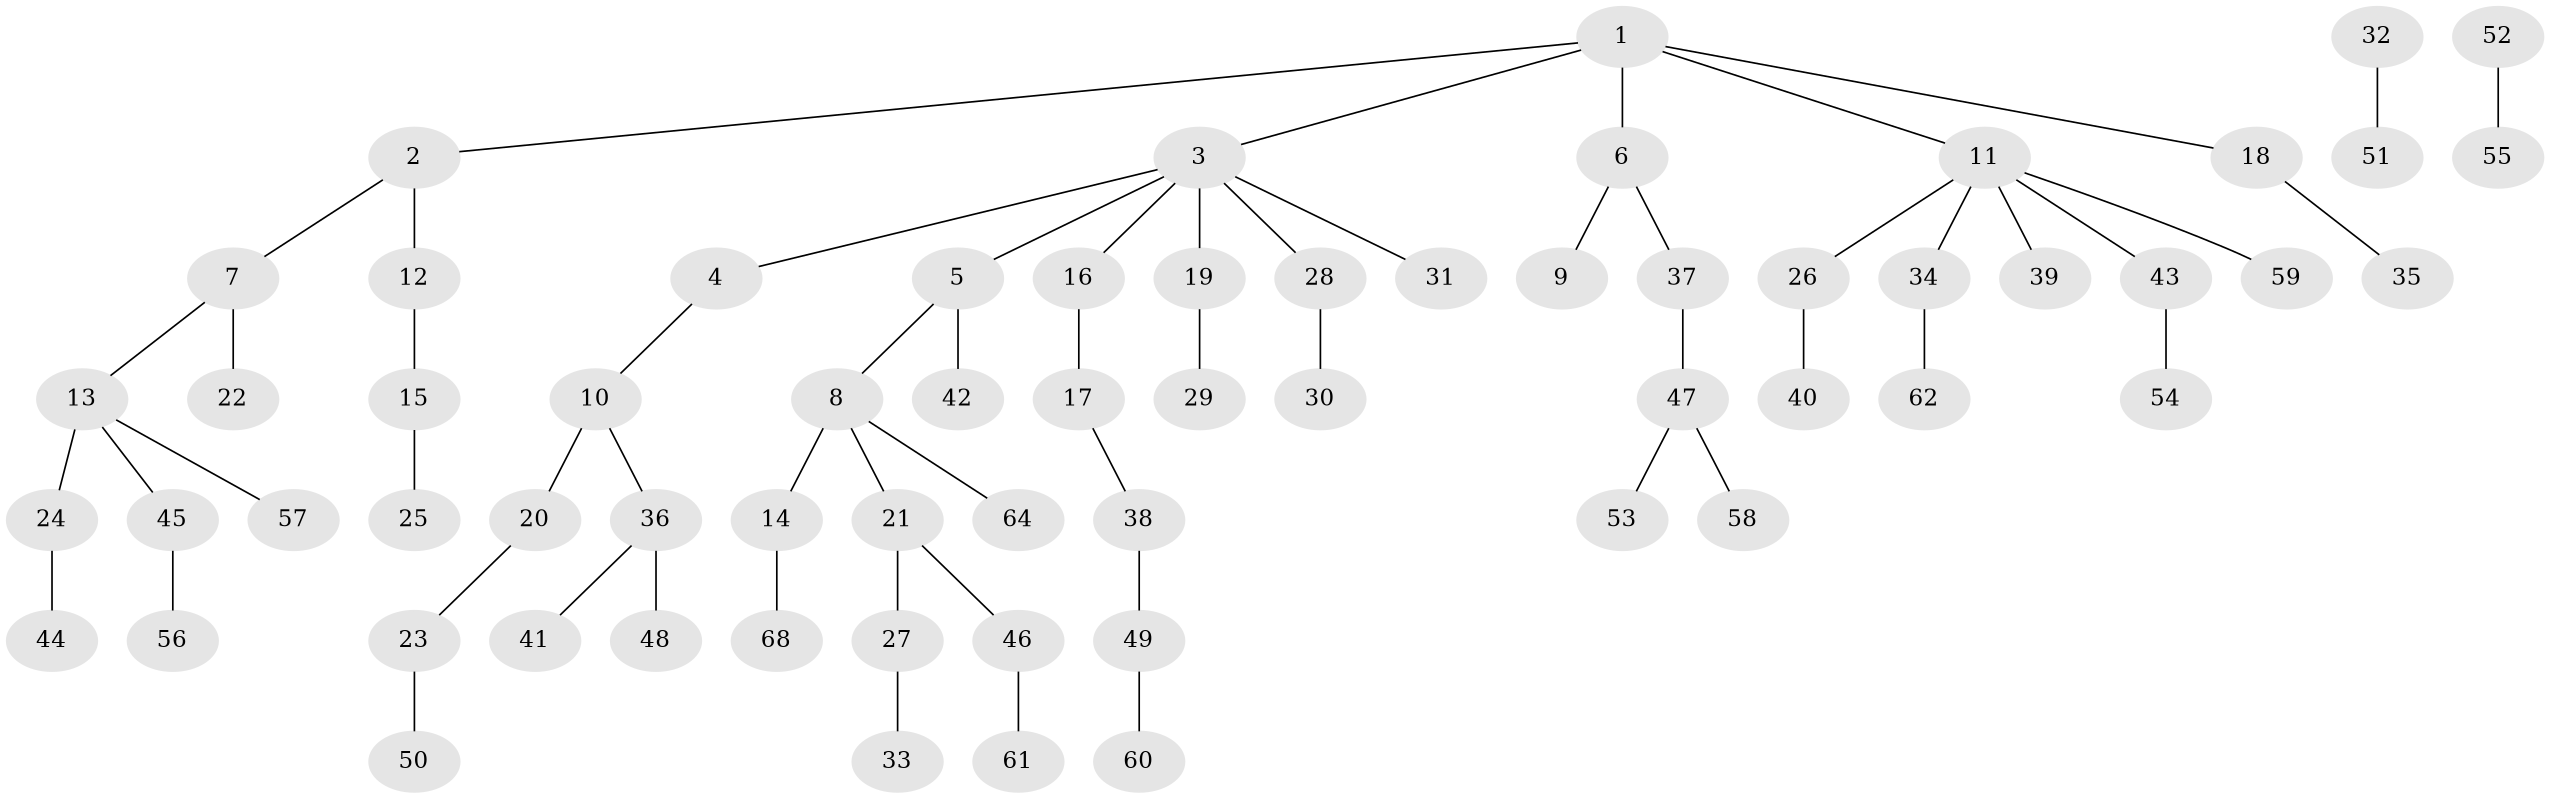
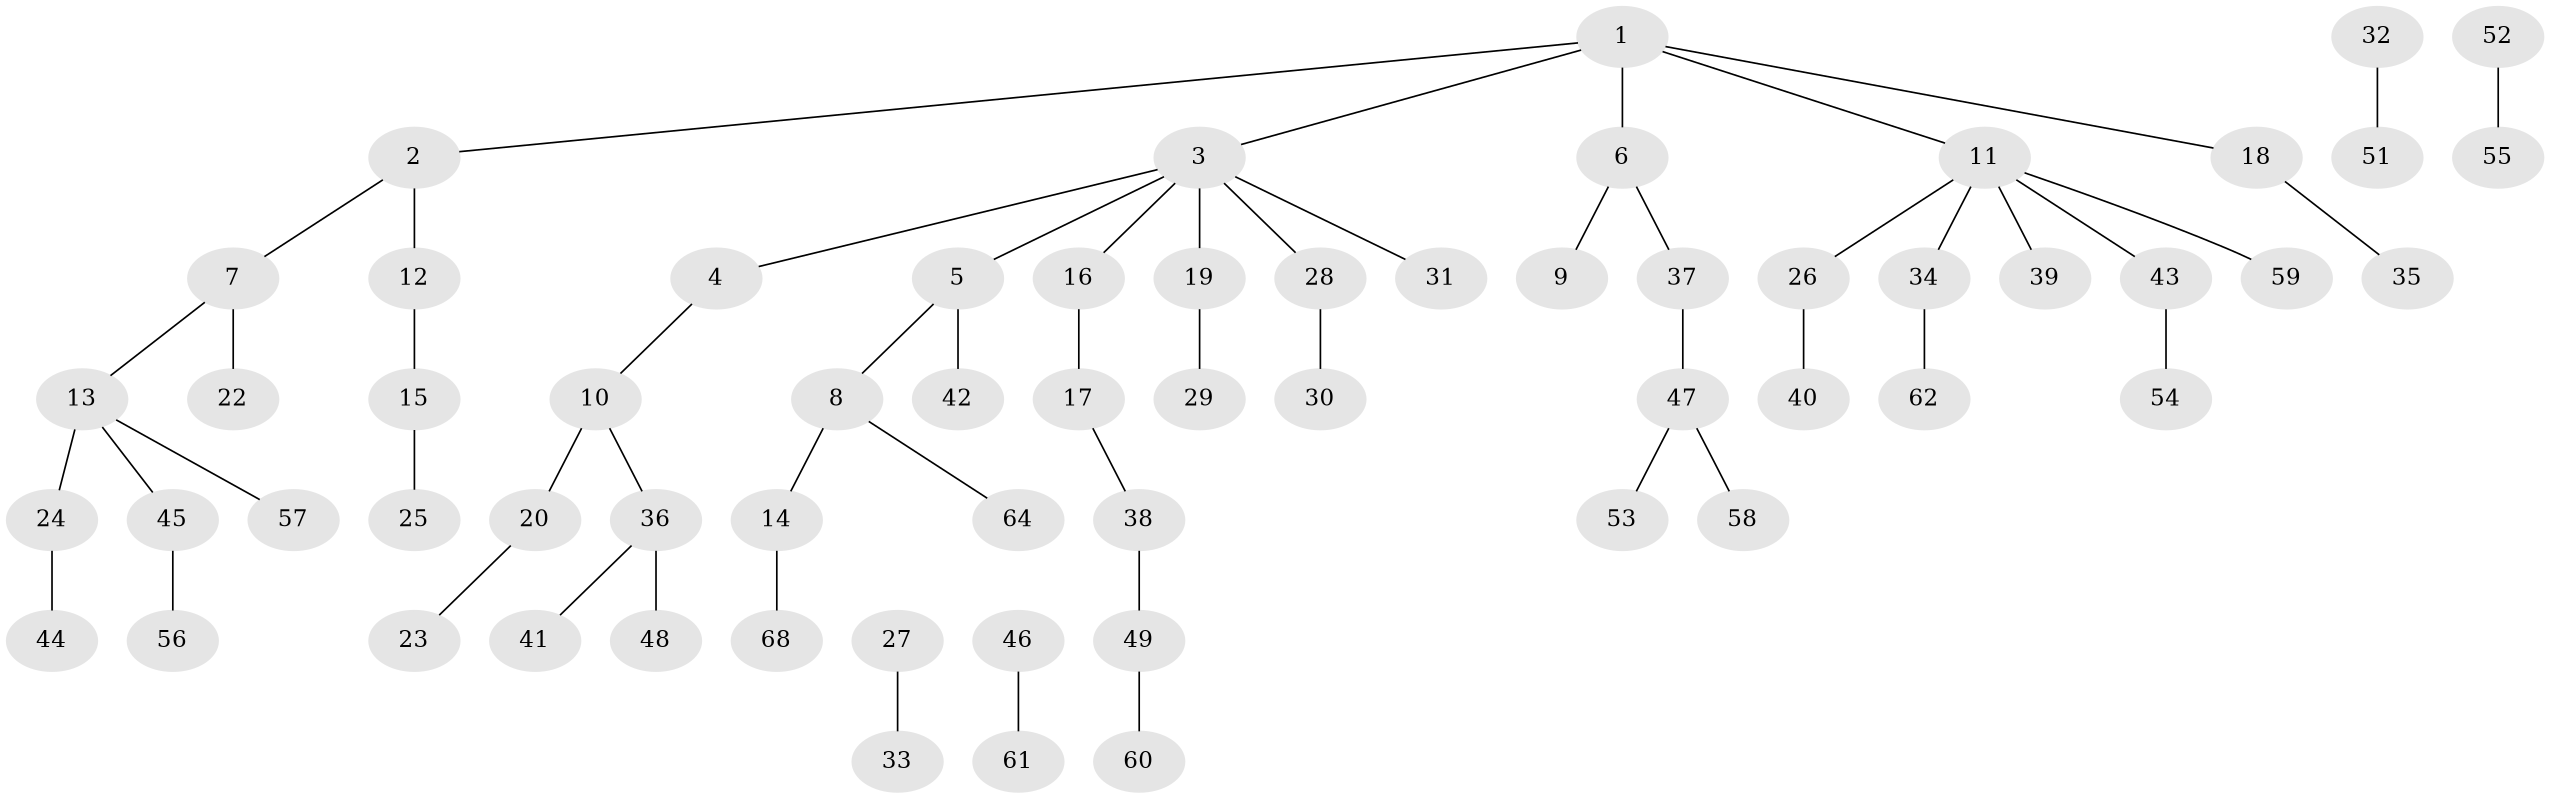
node "21": removed
node "50": removed
